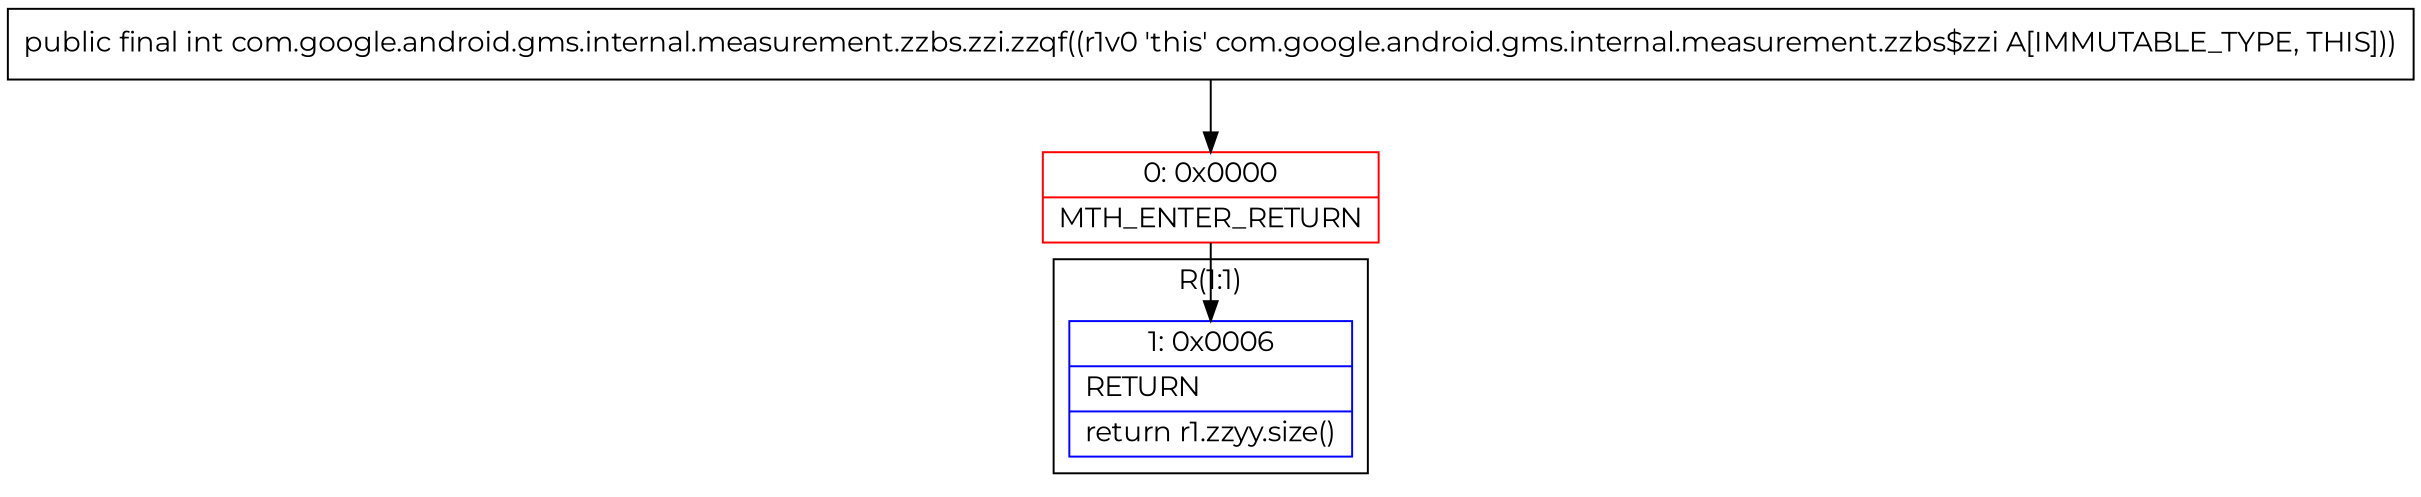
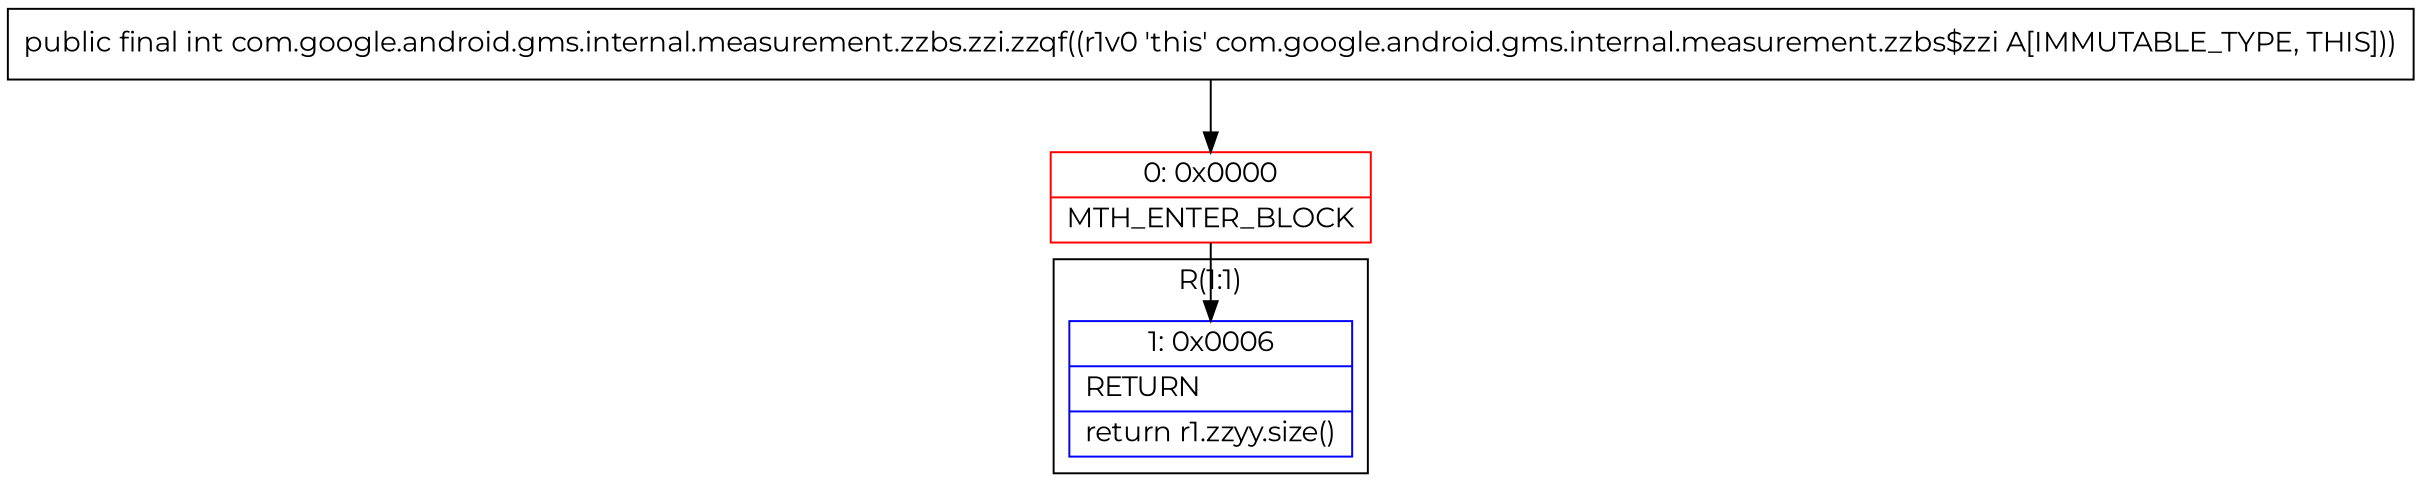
node "0: 0x0000": text "MTH_ENTER_RETURN" -> "MTH_ENTER_BLOCK"
